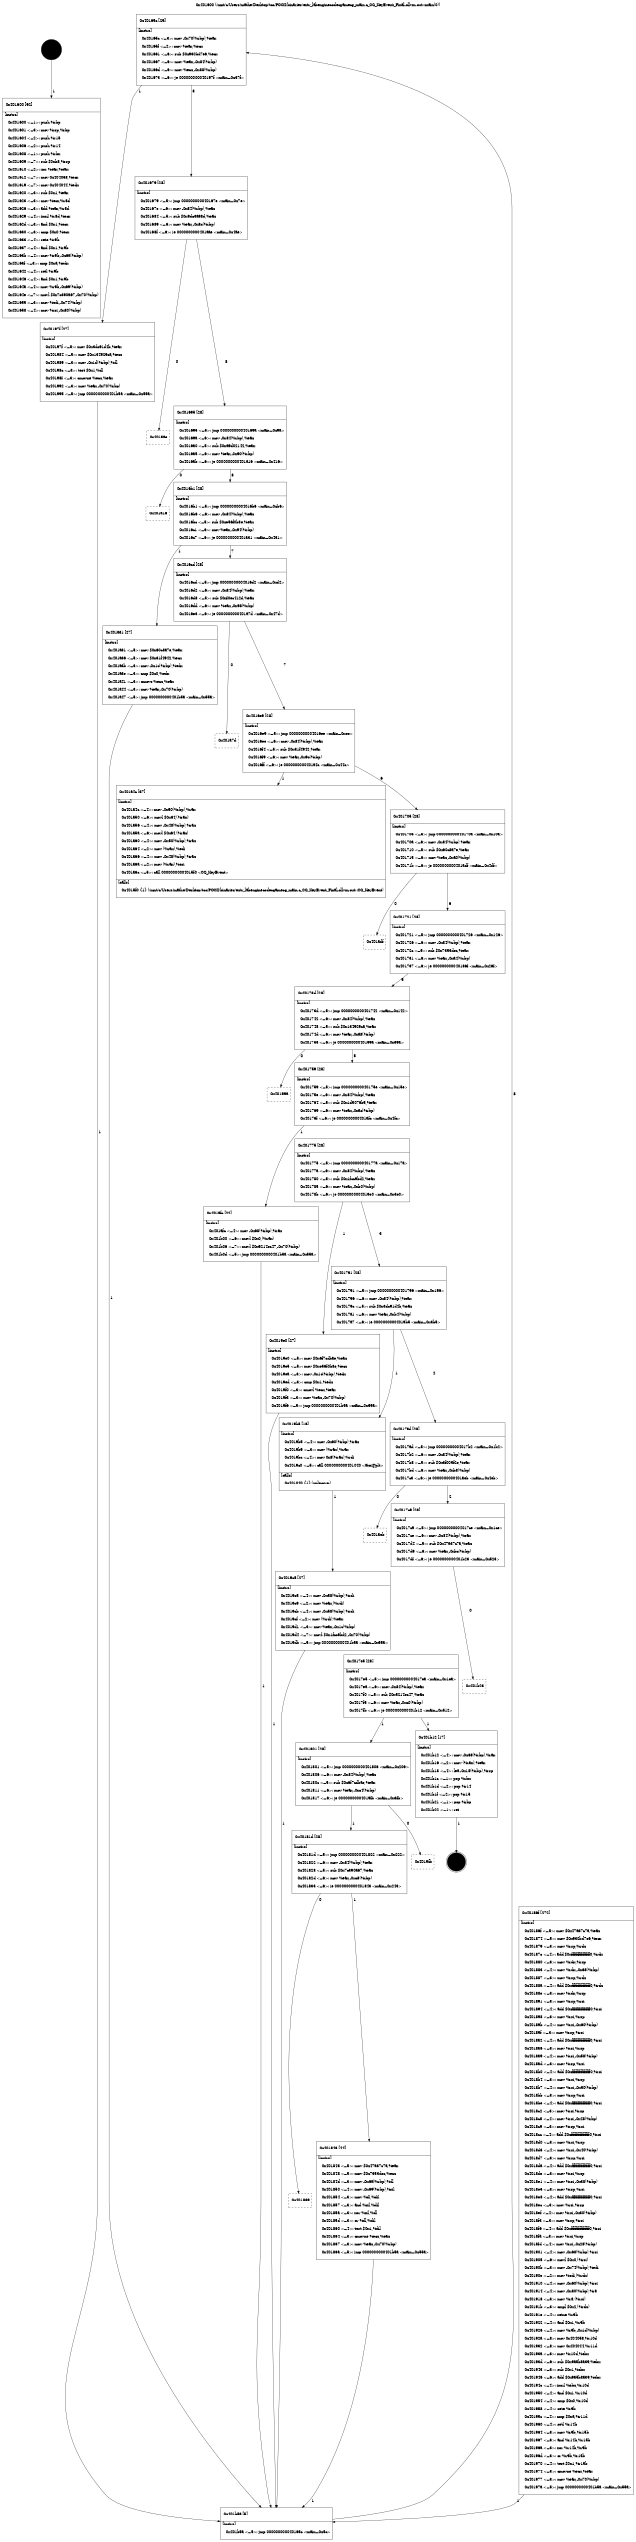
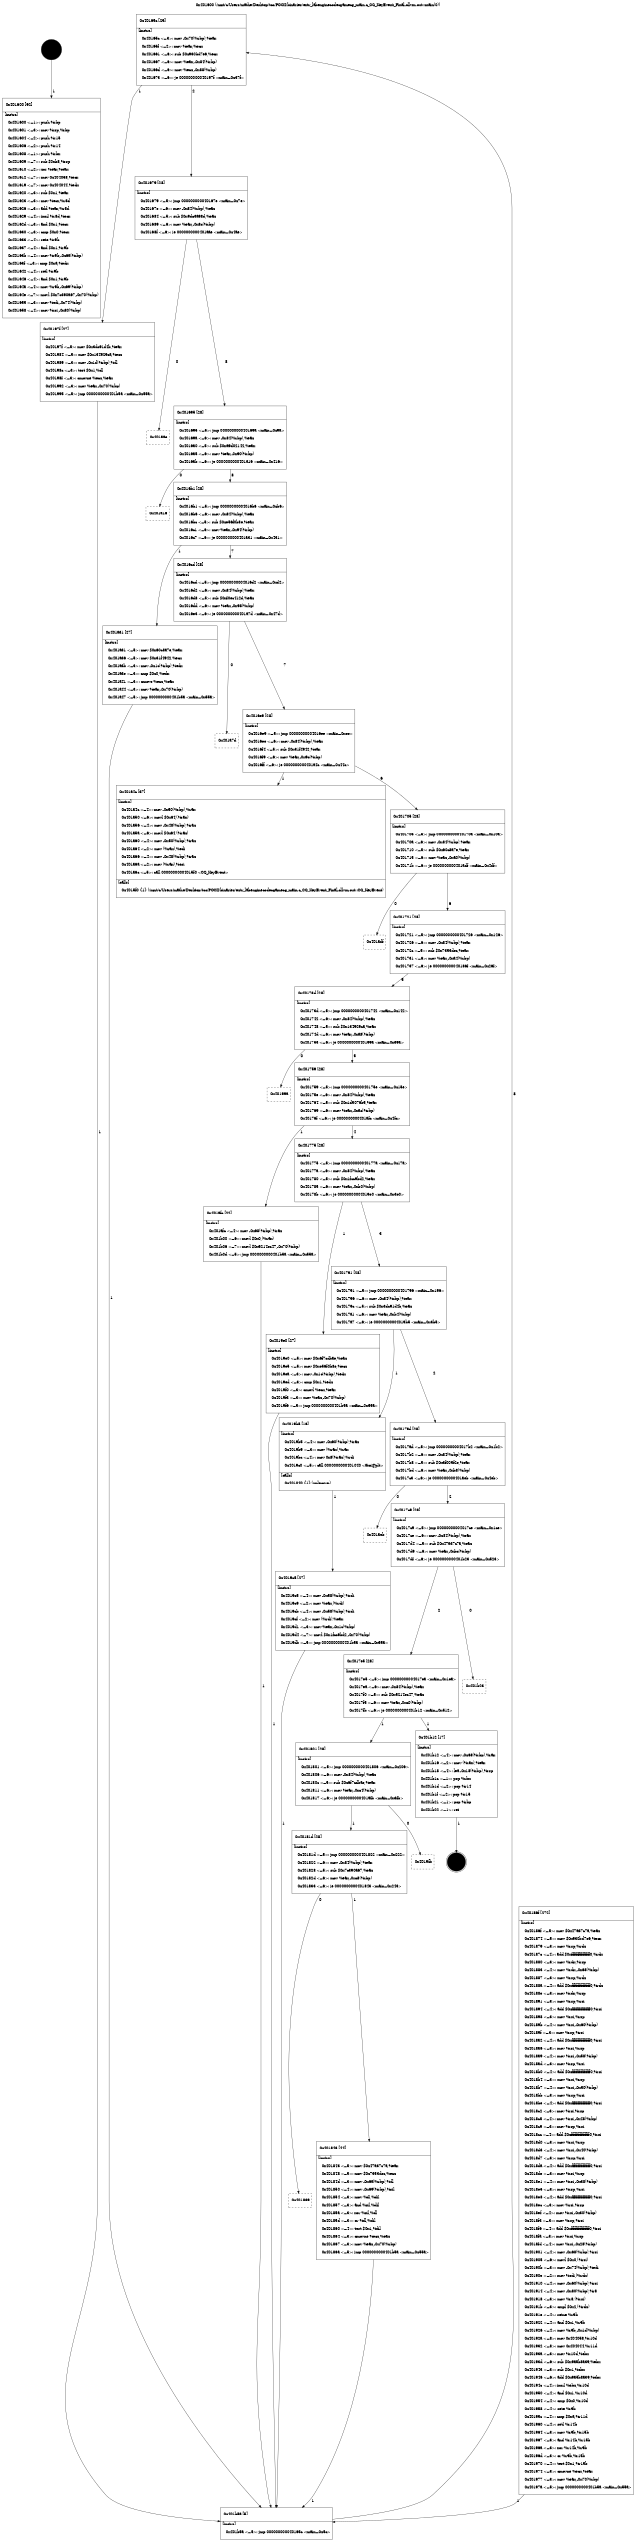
edge "0x40165c [29]" -> "0x401679 [28]": label " 8" -> " 2"
edge "0x401759 [28]" -> "0x401775 [28]": added, label "4"
edge "0x4017c9 [28]" -> "0x4017e5 [28]": added, label "2"
